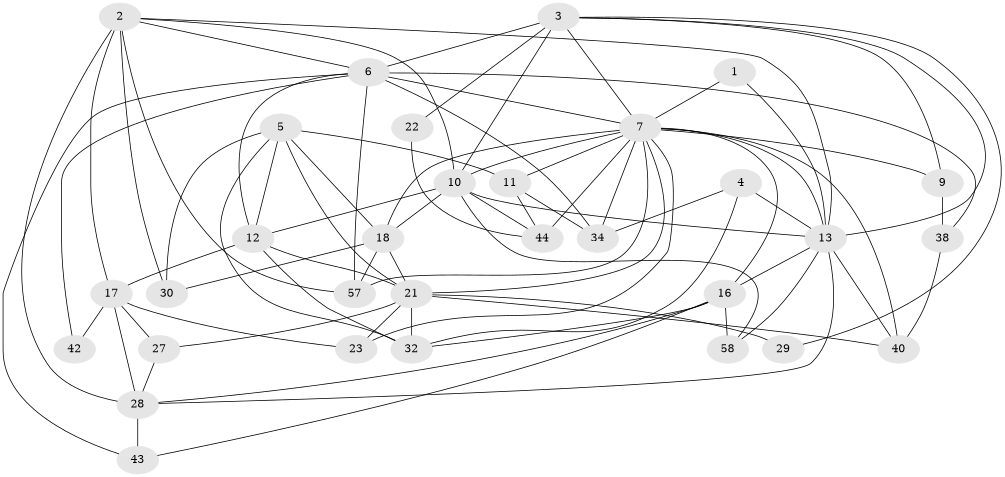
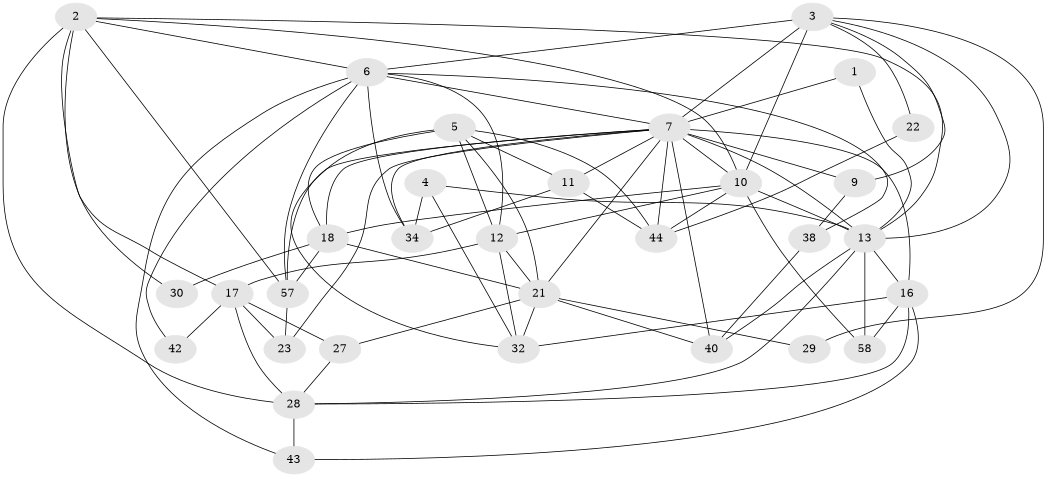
edge "5" -- "30": now "5" -- "44"
edge "21" -- "23": now "57" -- "23"
